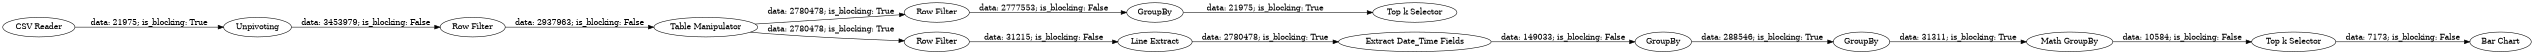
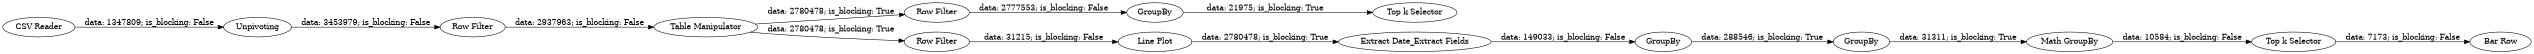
edge "CSV Reader" -> "Unpivoting": label "data: 21975; is_blocking: True" -> "data: 1347809; is_blocking: False"
node "Line Extract": label "Line Extract" -> "Line Plot"
node "Extract Date_Time Fields": label "Extract Date_Time Fields" -> "Extract Date_Extract Fields"
node "Bar Chart": label "Bar Chart" -> "Bar Row"
